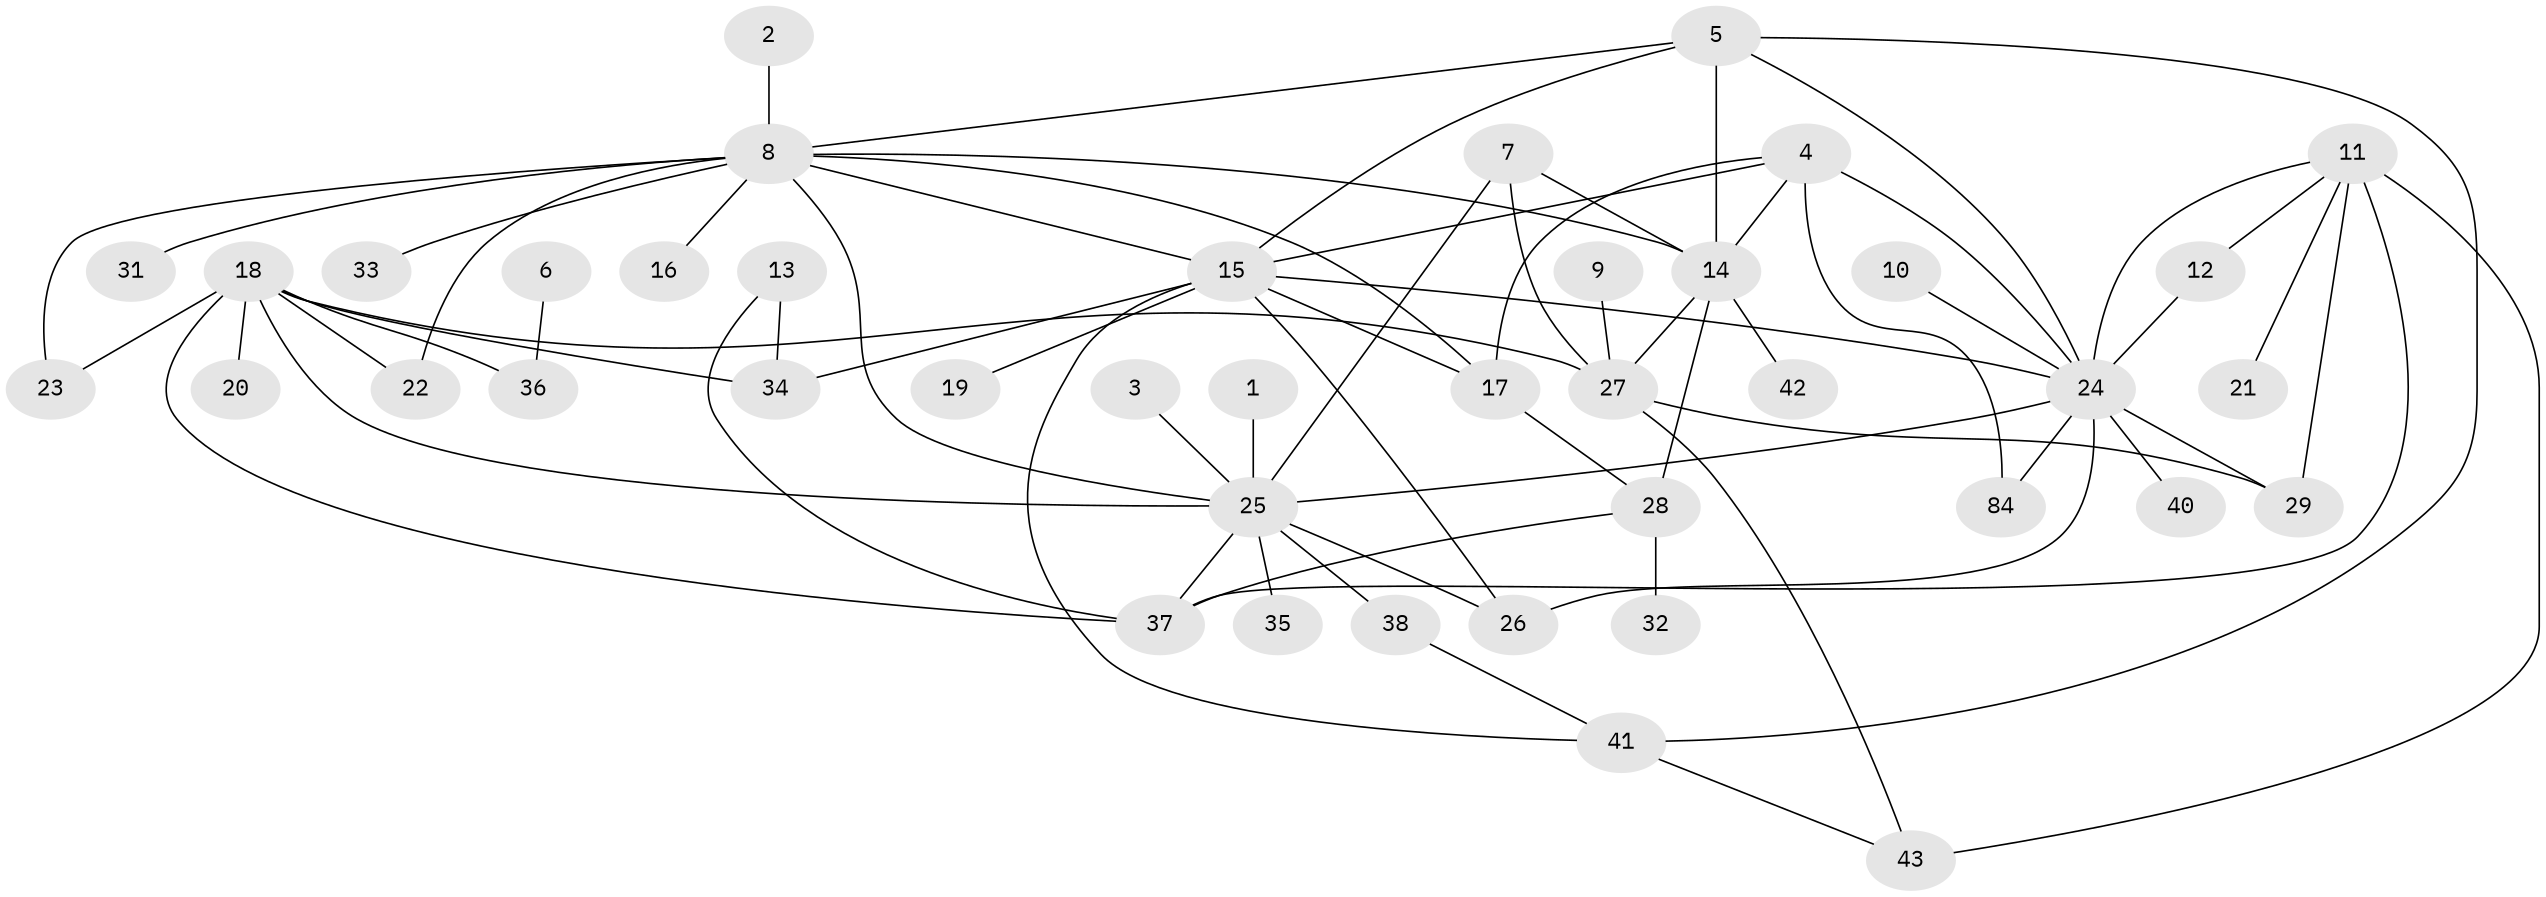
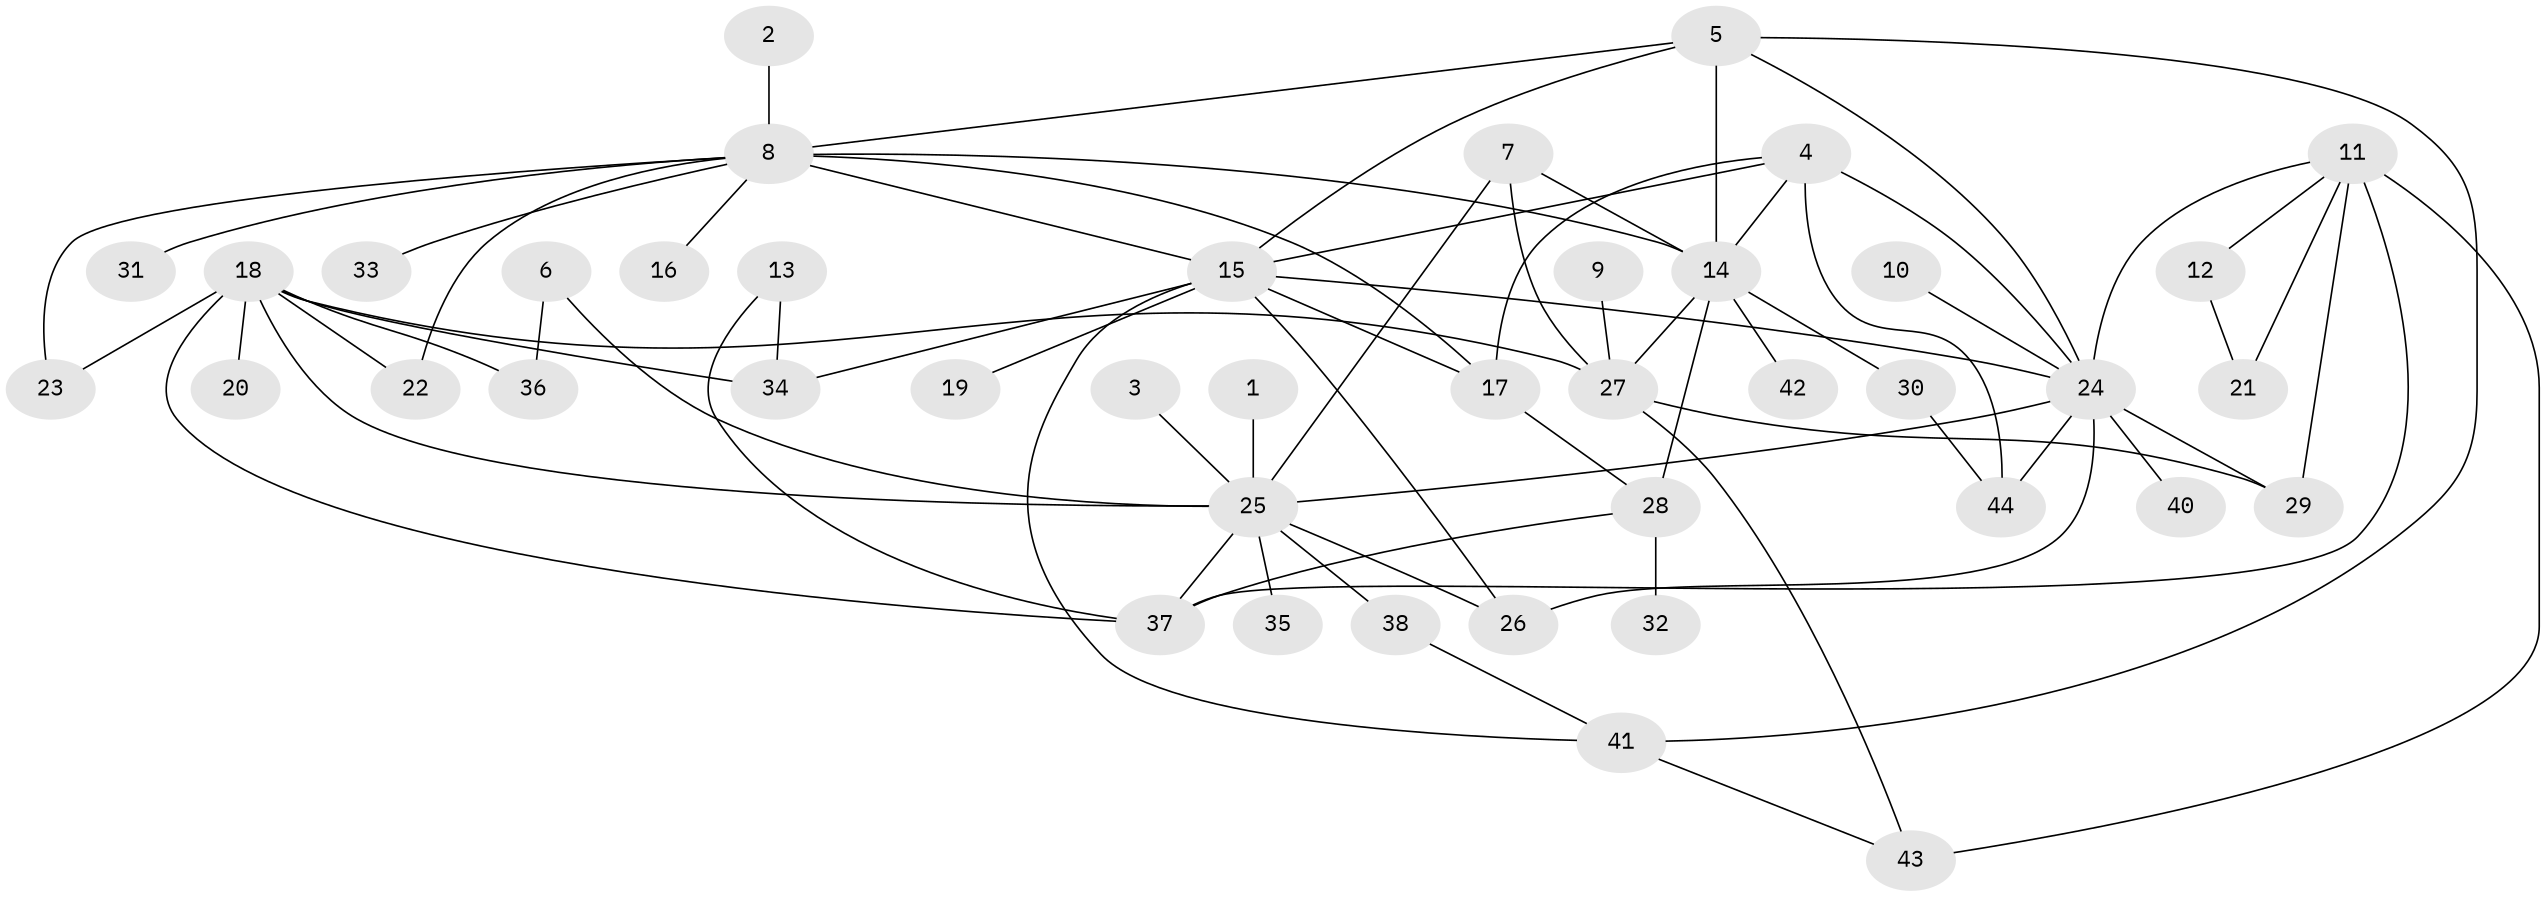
edge "12" -- "24": now "12" -- "21"
node "30": added
edge "8" -- "25": now "6" -- "25"
node "84": label "84" -> "44"
